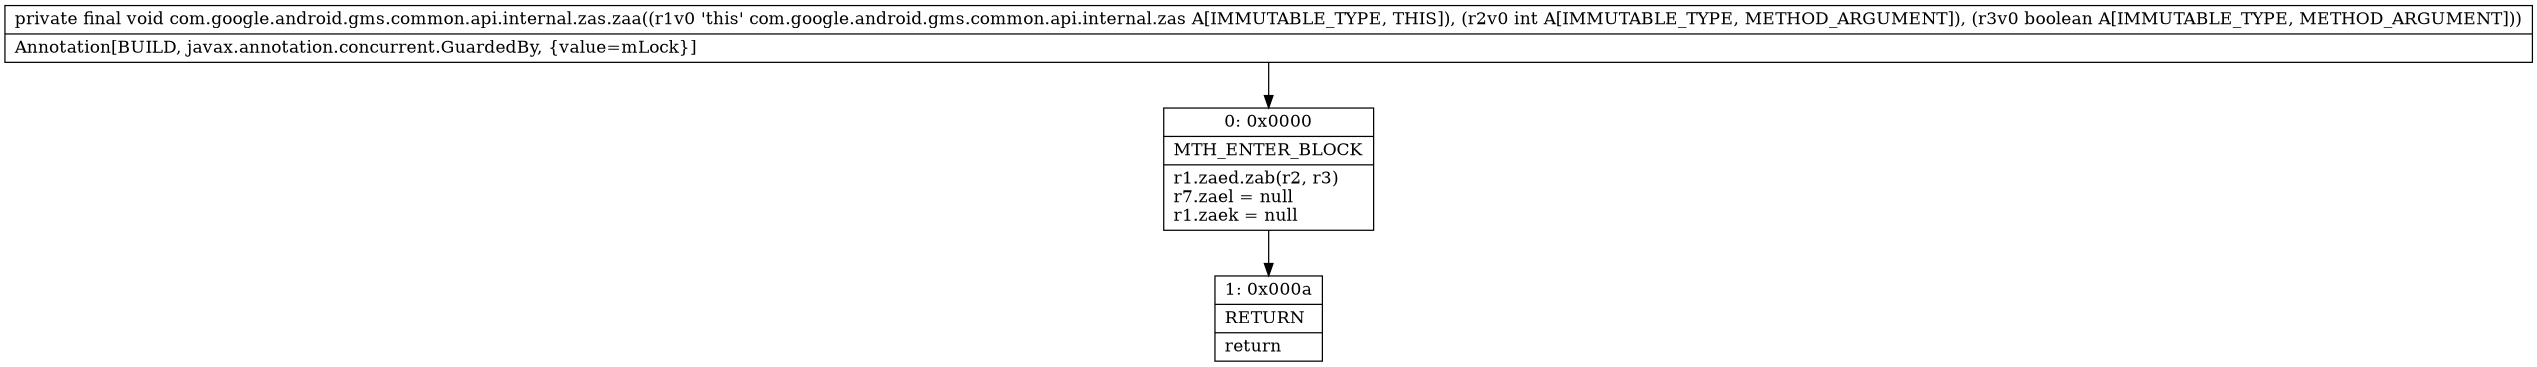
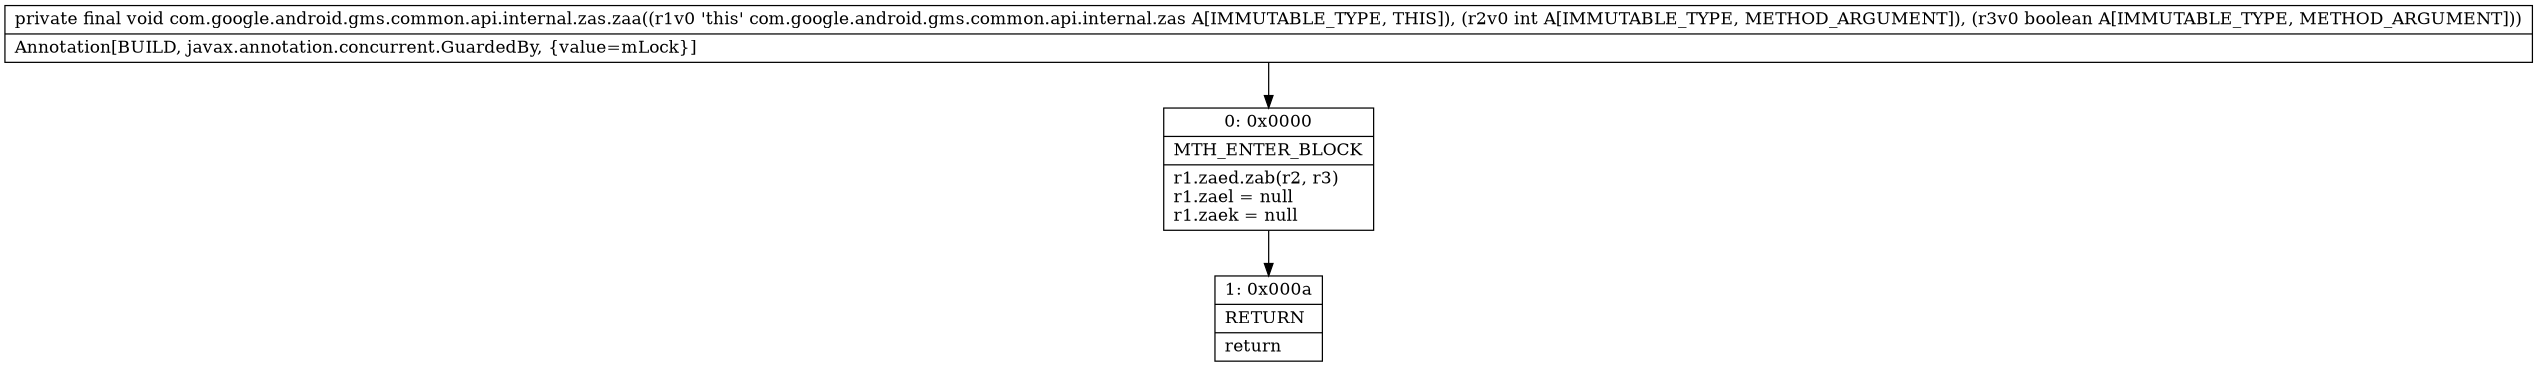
node "0: 0x0000": text "r7.zael = null" -> "r1.zael = null"
